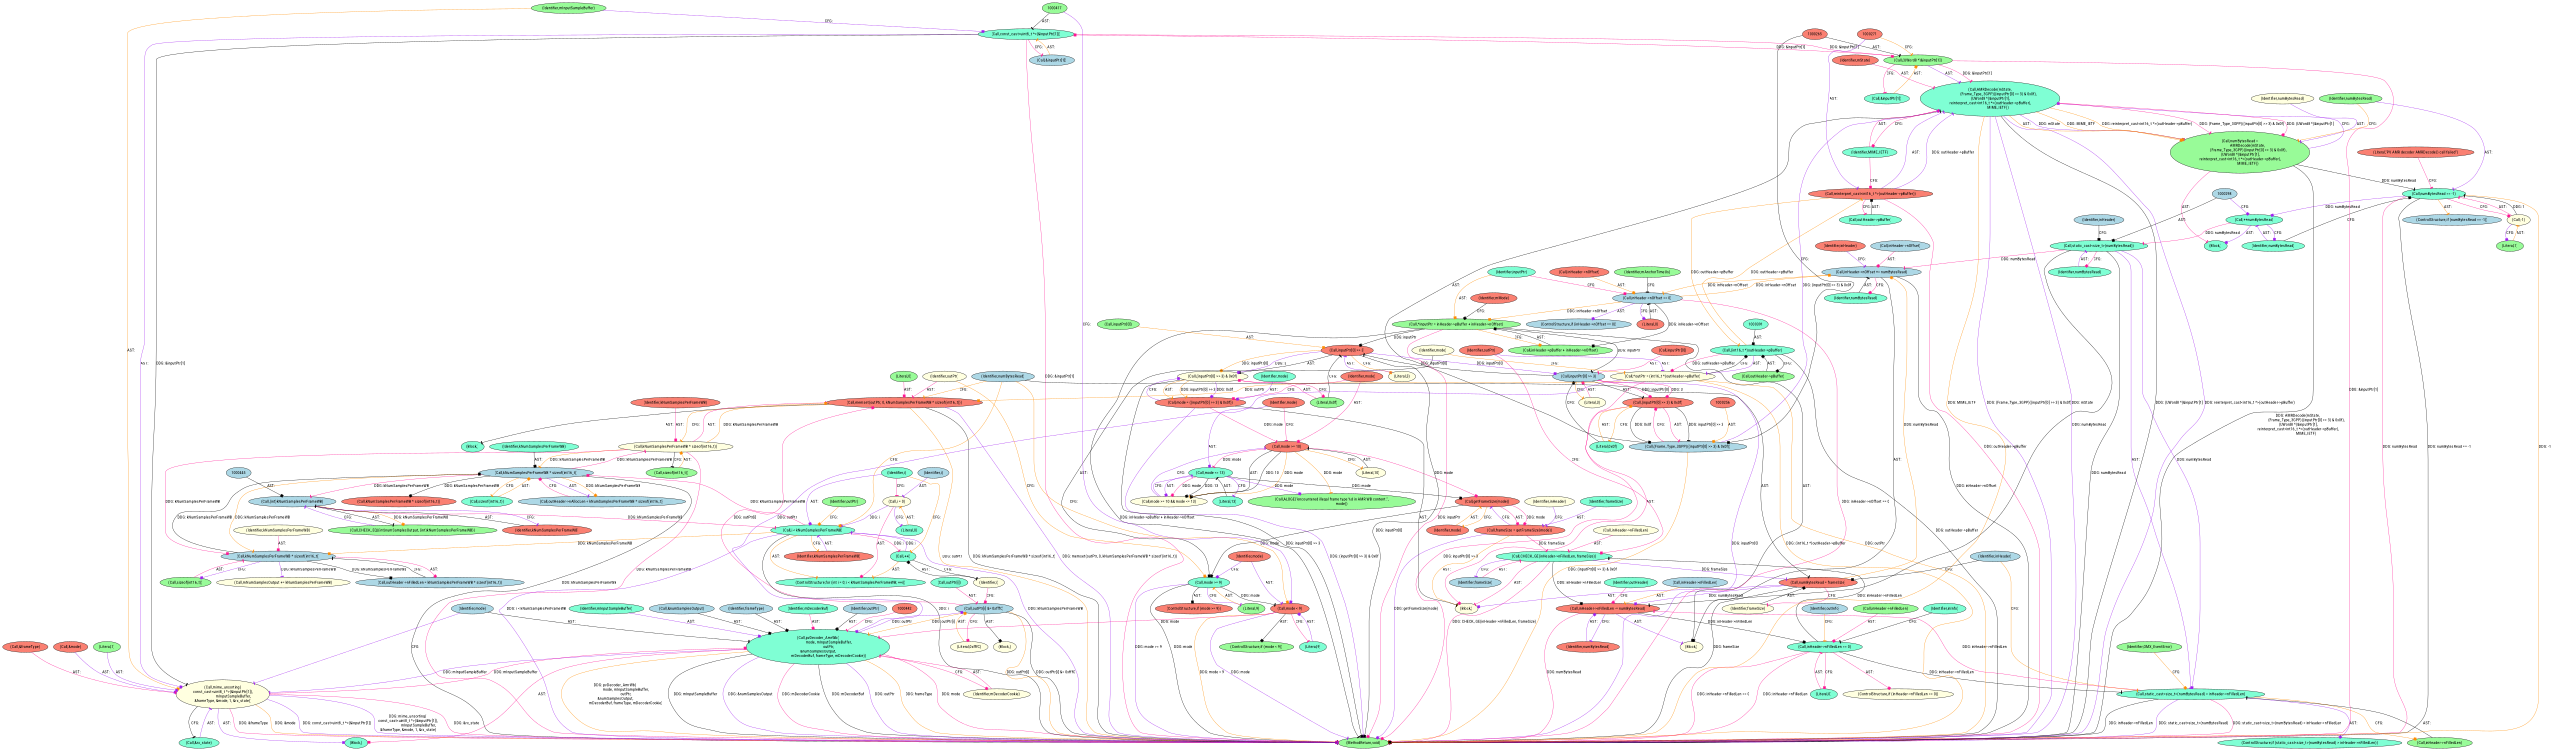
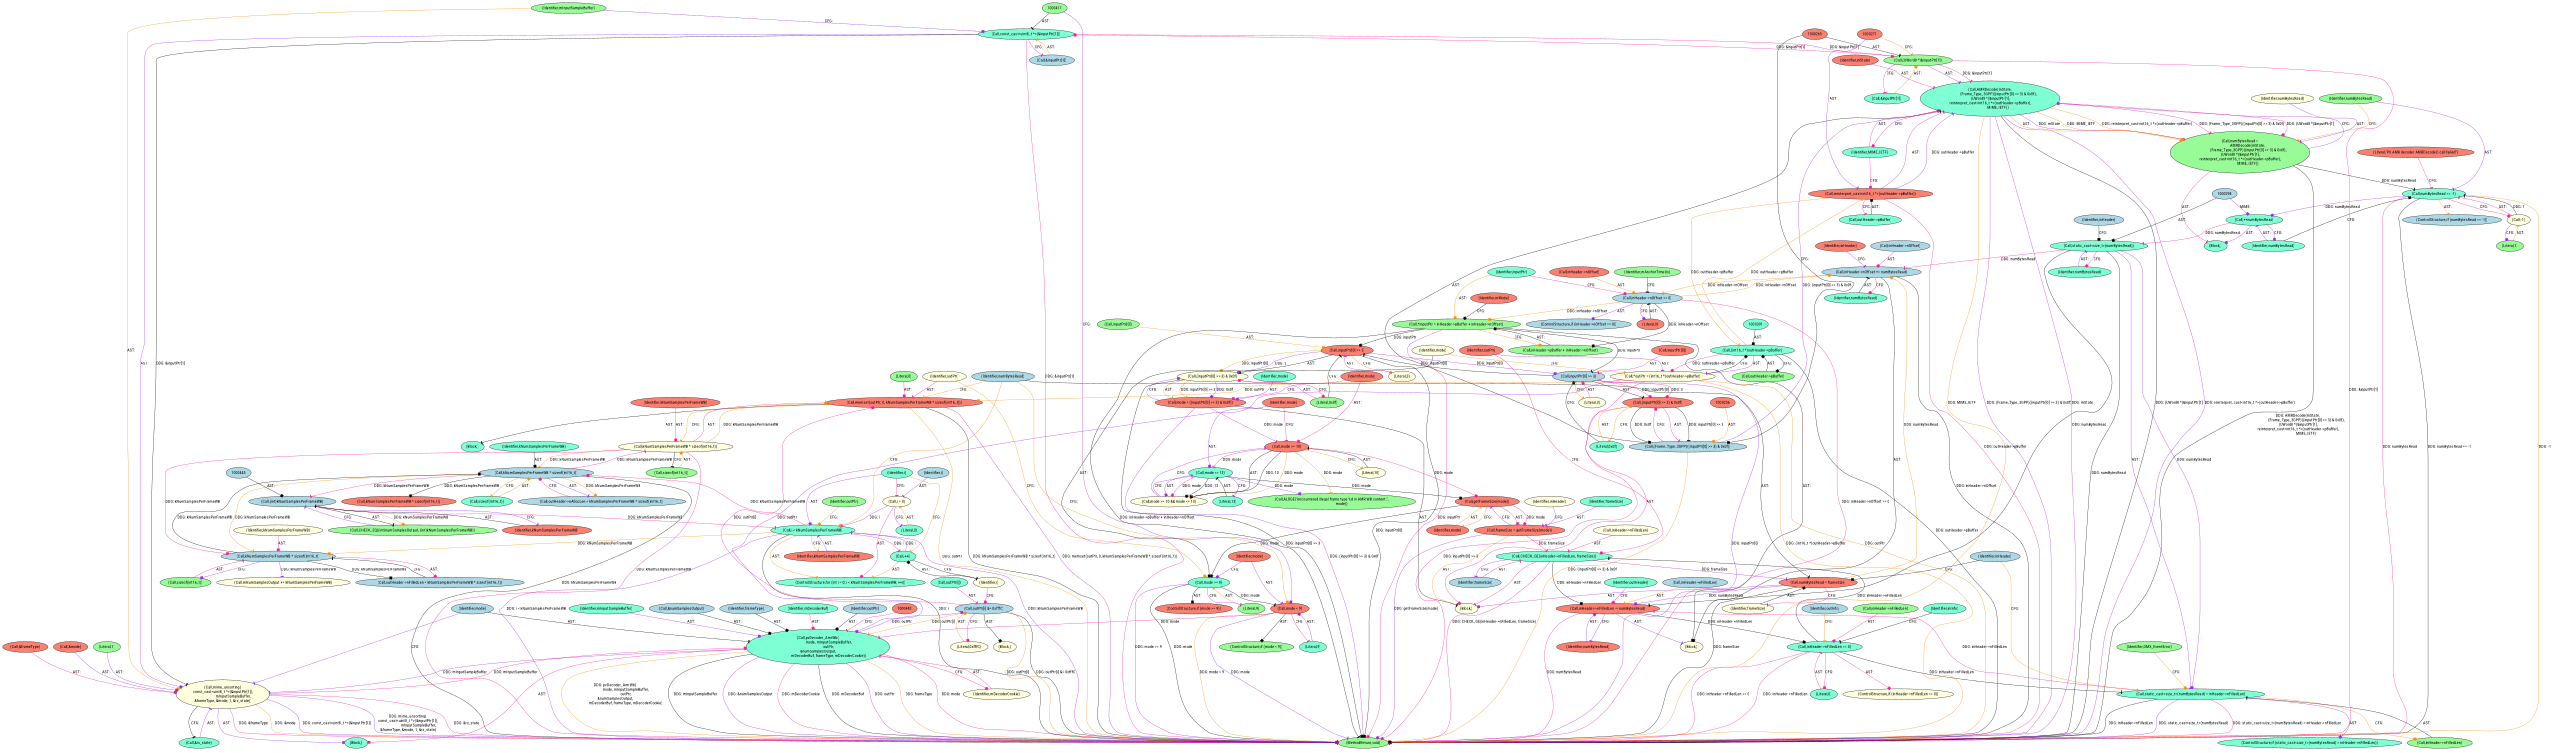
edge "1000298" -> "(Call,++numBytesRead)": label "CFG: " -> "MIME: "
